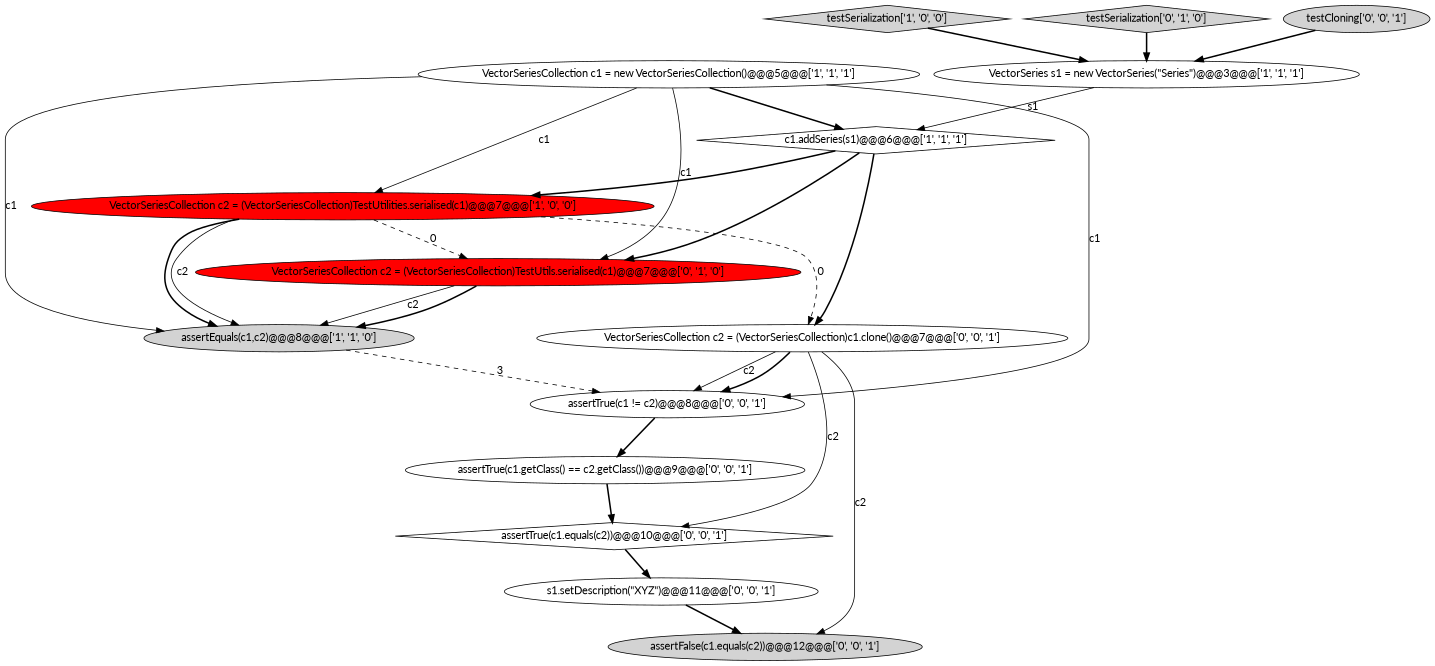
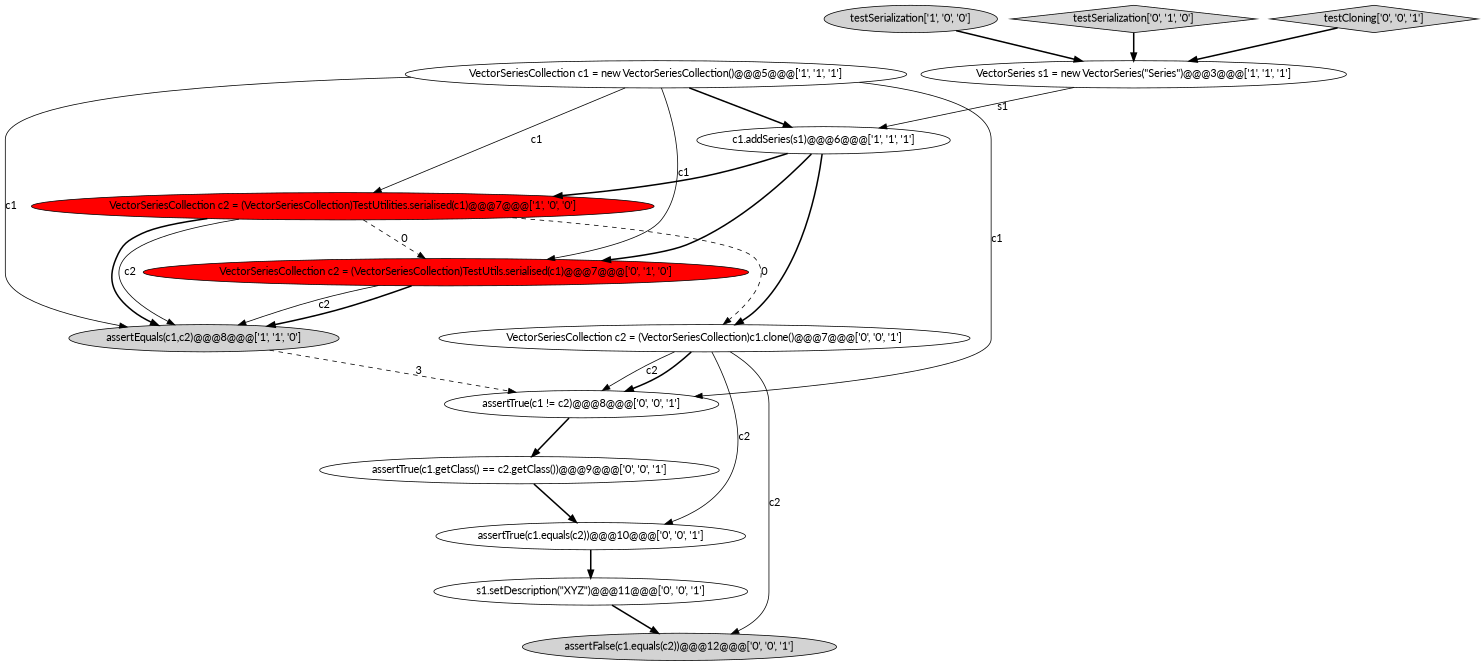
node "testSerialization['1', '0', '0']": shape diamond -> ellipse
node "testCloning['0', '0', '1']": shape ellipse -> diamond
node "c1.addSeries(s1)@@@6@@@['1', '1', '1']": shape diamond -> ellipse
node "assertTrue(c1.equals(c2))@@@10@@@['0', '0', '1']": shape diamond -> ellipse
